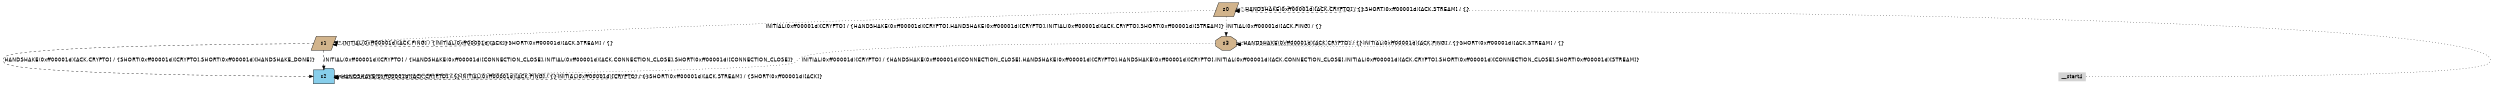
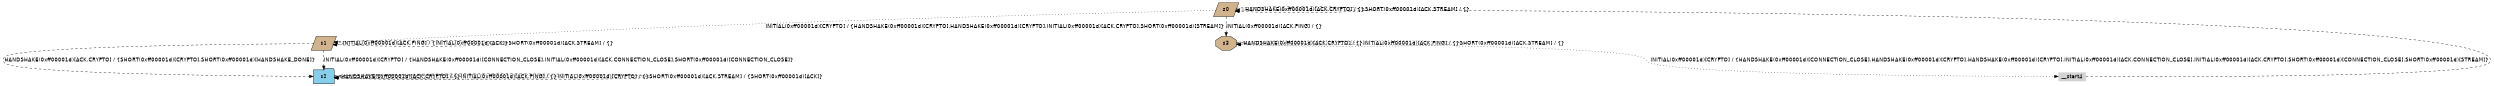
edge "__start4" -> "s0": style dotted -> dashed
edge "s0" -> "s3": style dotted -> dashed
edge "s3" -> "s2": now "s3" -> "__start4"
